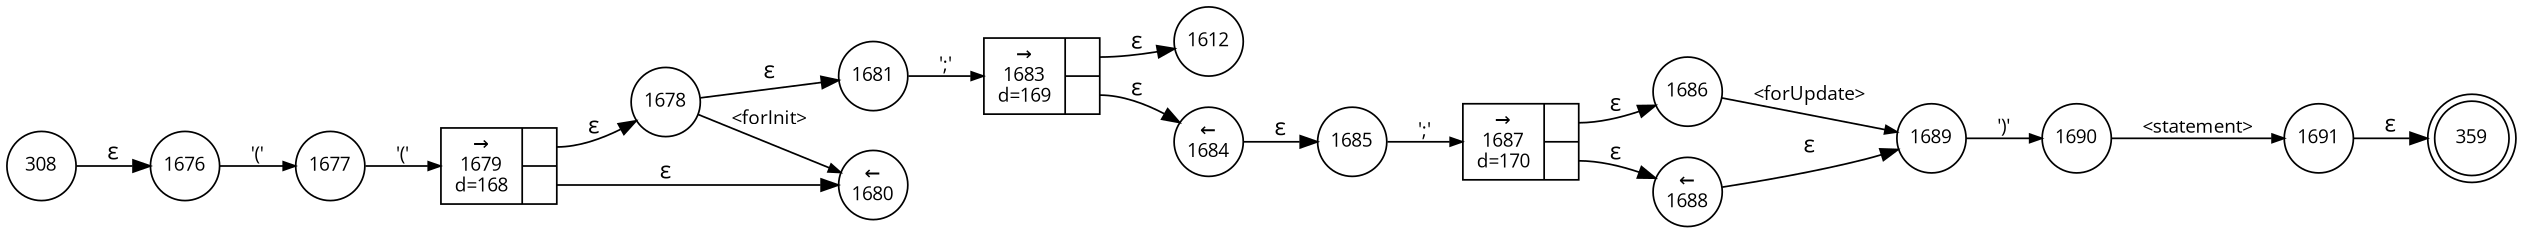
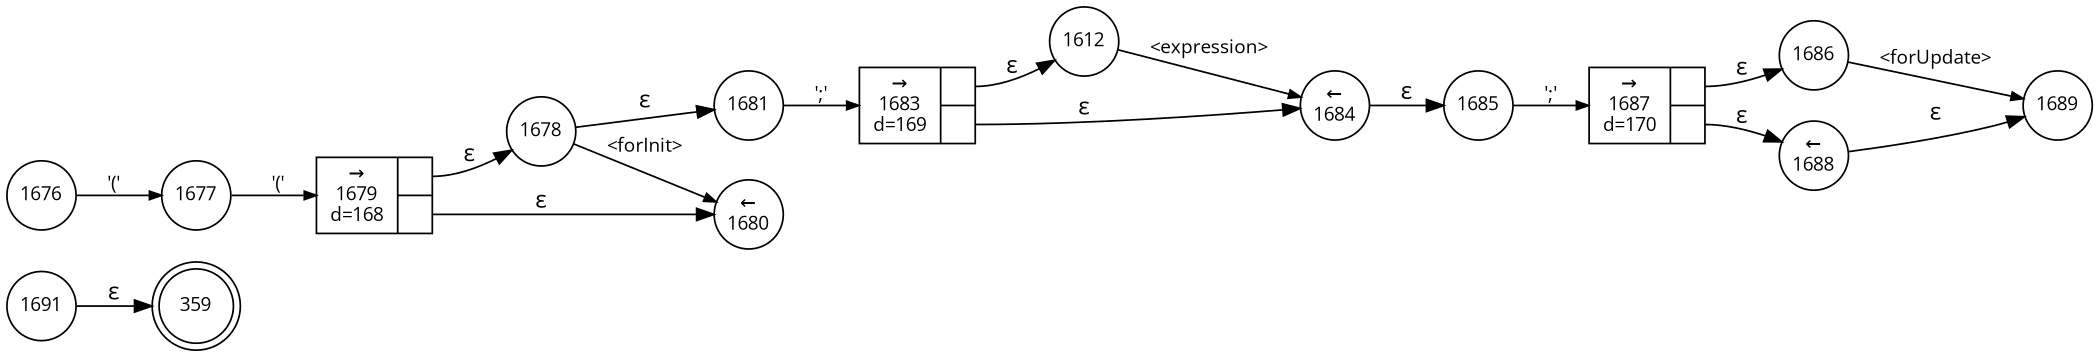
edge "1612" -> "← 1684": added, label "<expression>"
node "1690": removed
node "308": removed
